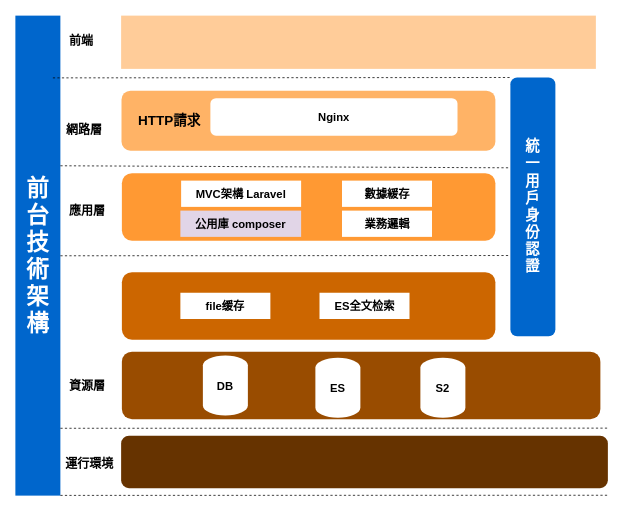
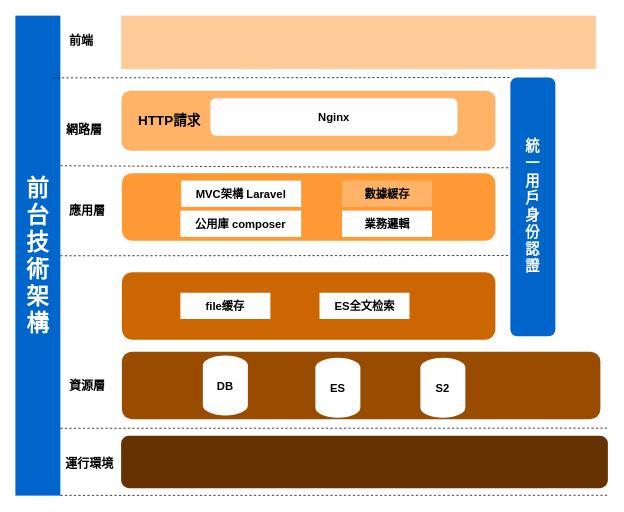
node "數據緩存": fillcolor #ffffff -> #ffb366
node "公用庫 composer": fillcolor #e1d5e7 -> #ffffff
